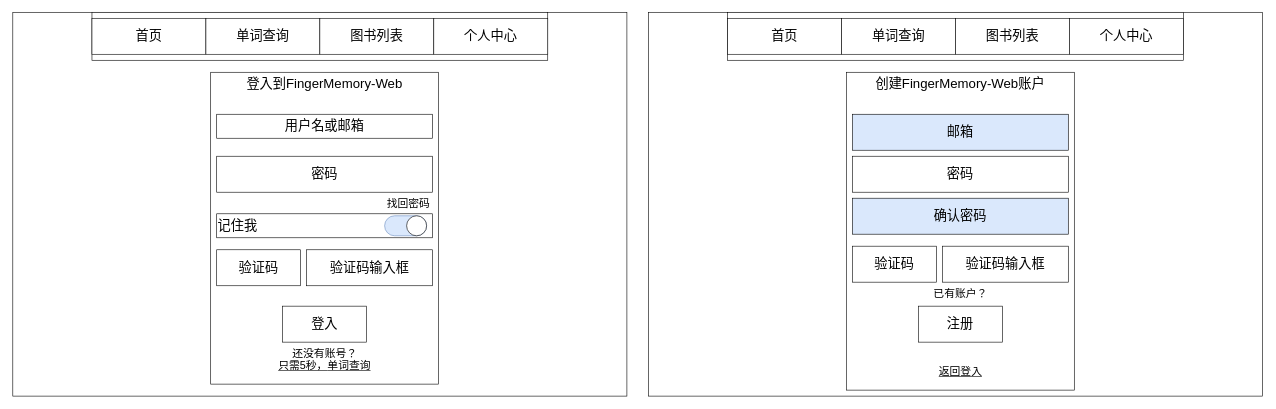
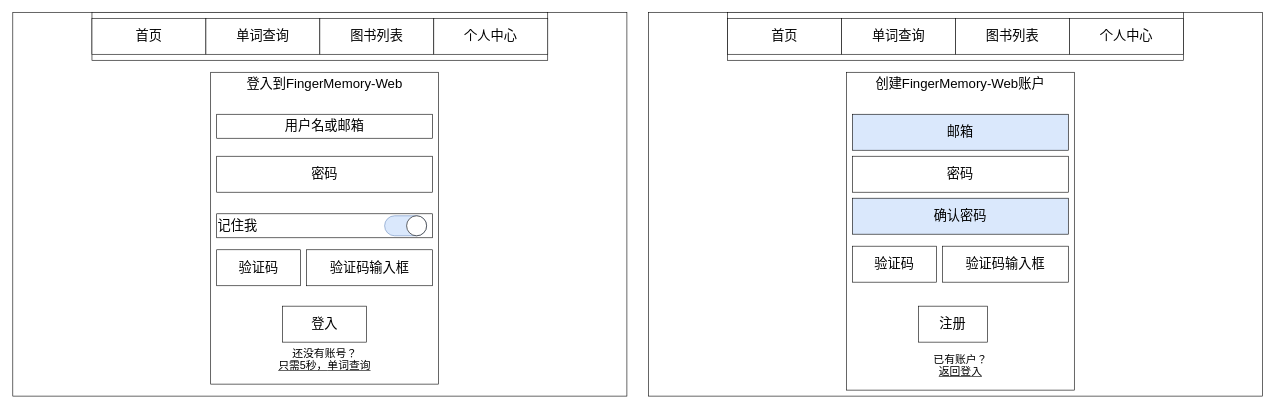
node "找回密码": removed
node "已有账户？": moved (960, 294) -> (960, 360)
node "注册": size 84x36 -> 69x36
